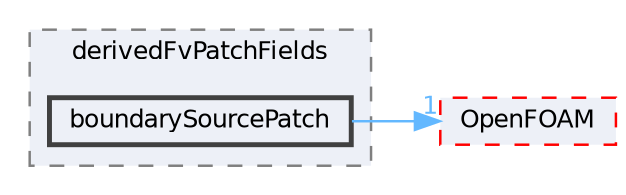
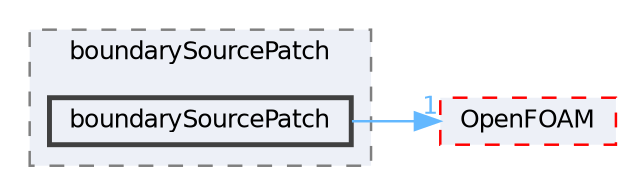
cluster "derivedFvPatchFields": label "derivedFvPatchFields" -> "boundarySourcePatch"
